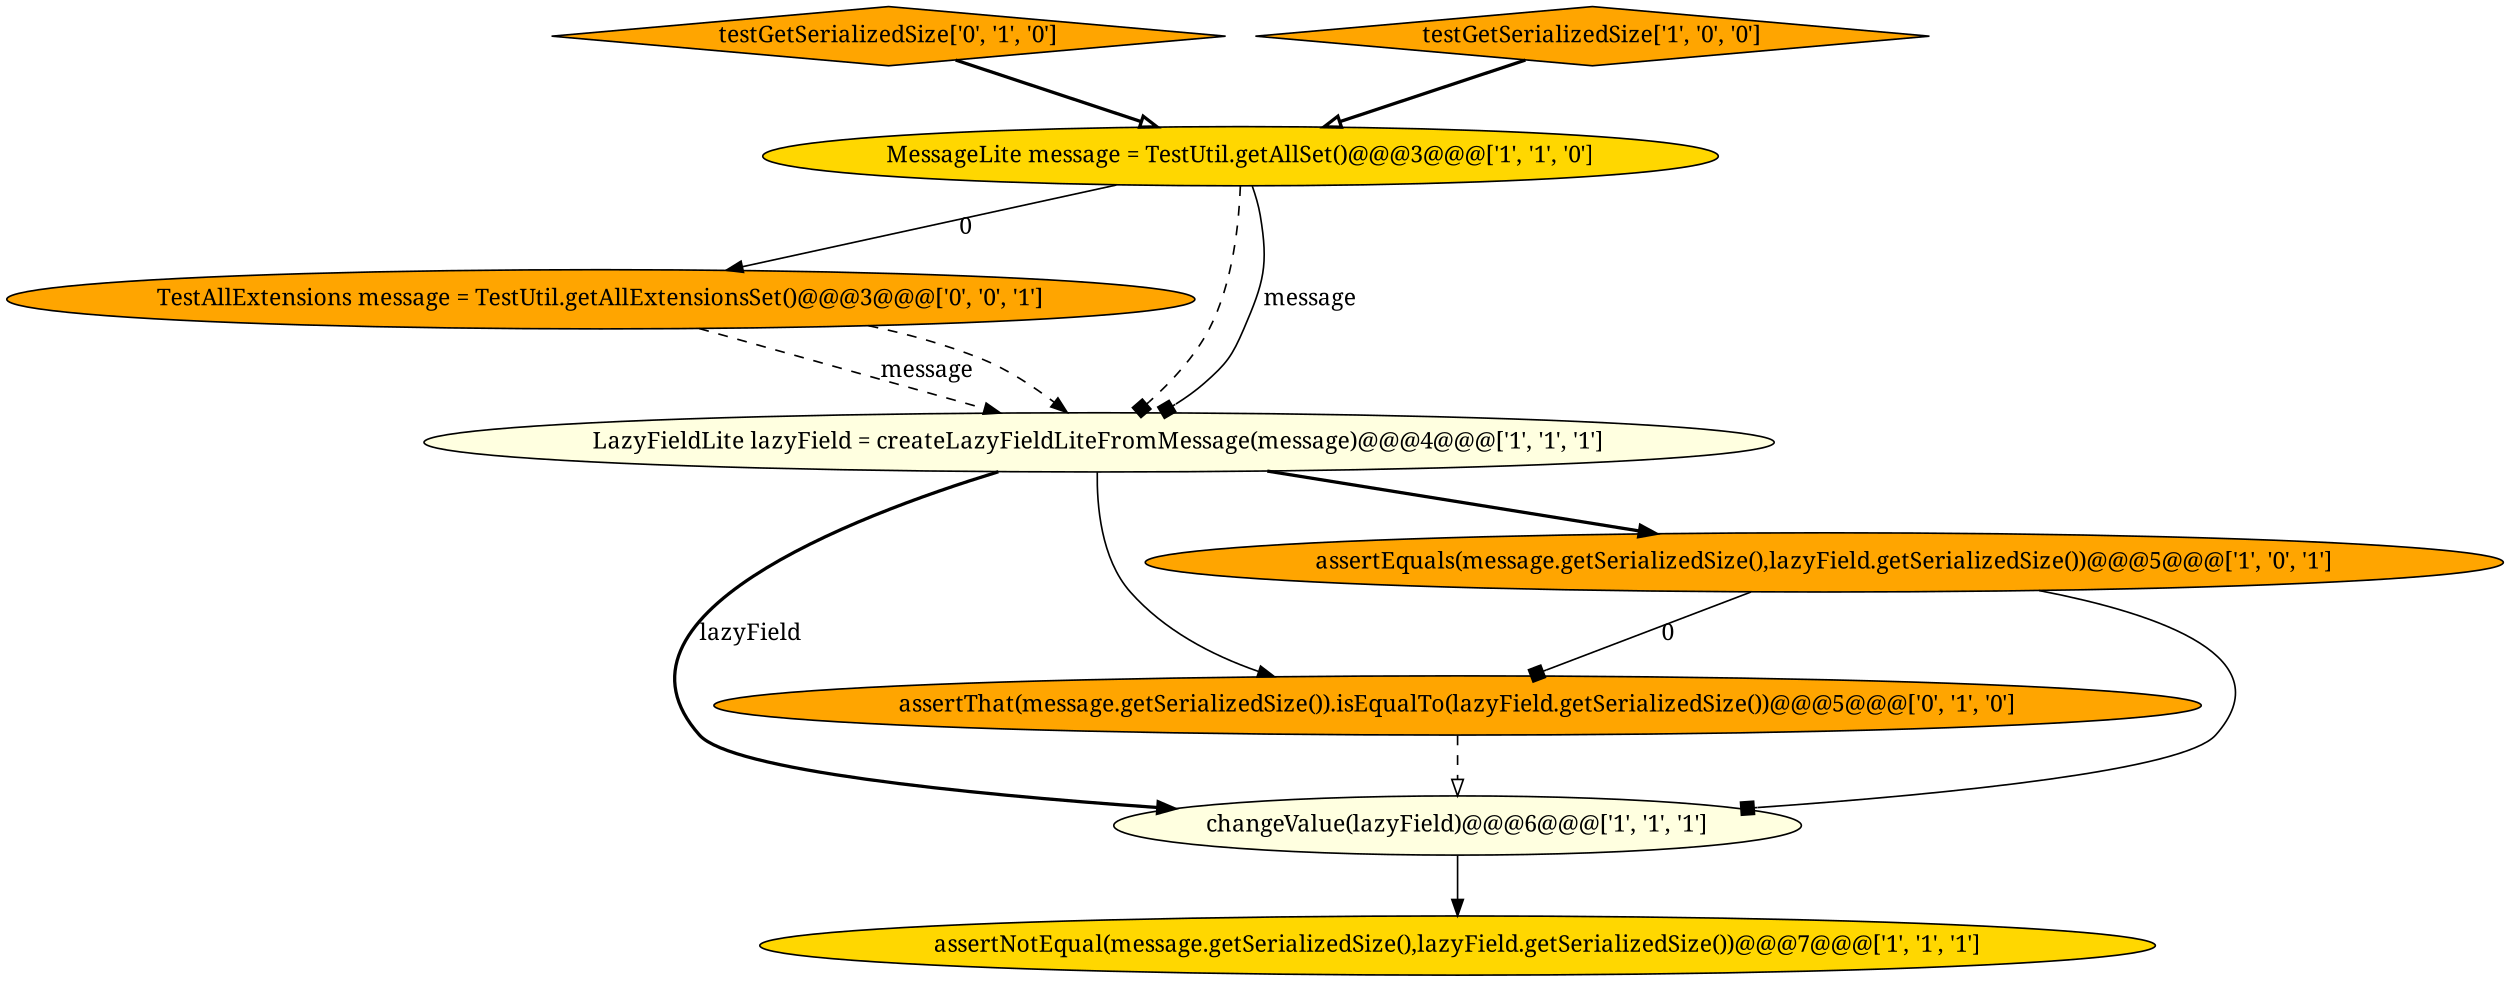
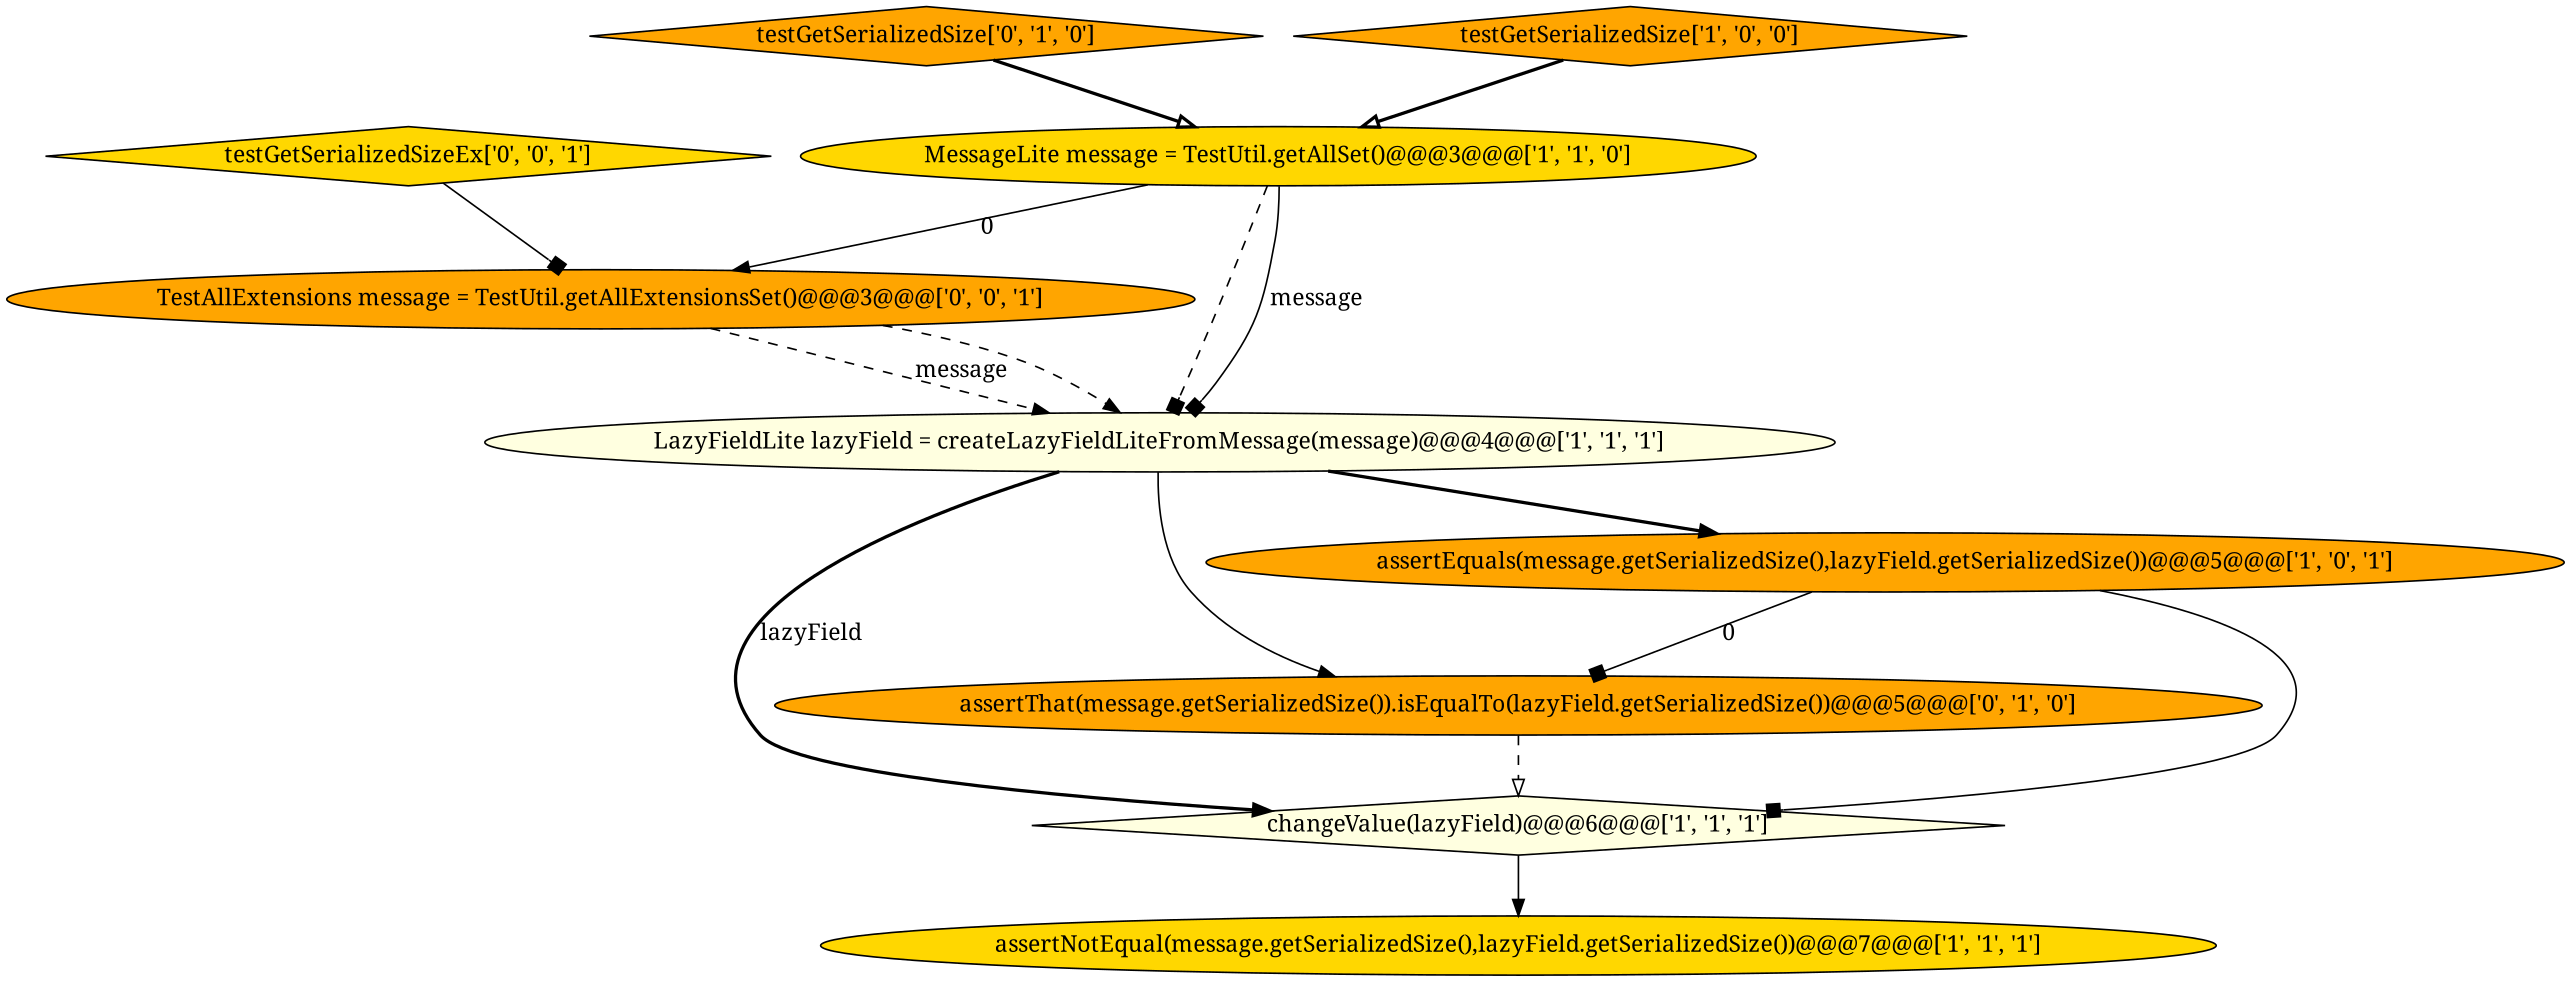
node "testGetSerializedSizeEx['0', '0', '1']": added
node "changeValue(lazyField)@@@6@@@['1', '1', '1']": shape ellipse -> diamond
